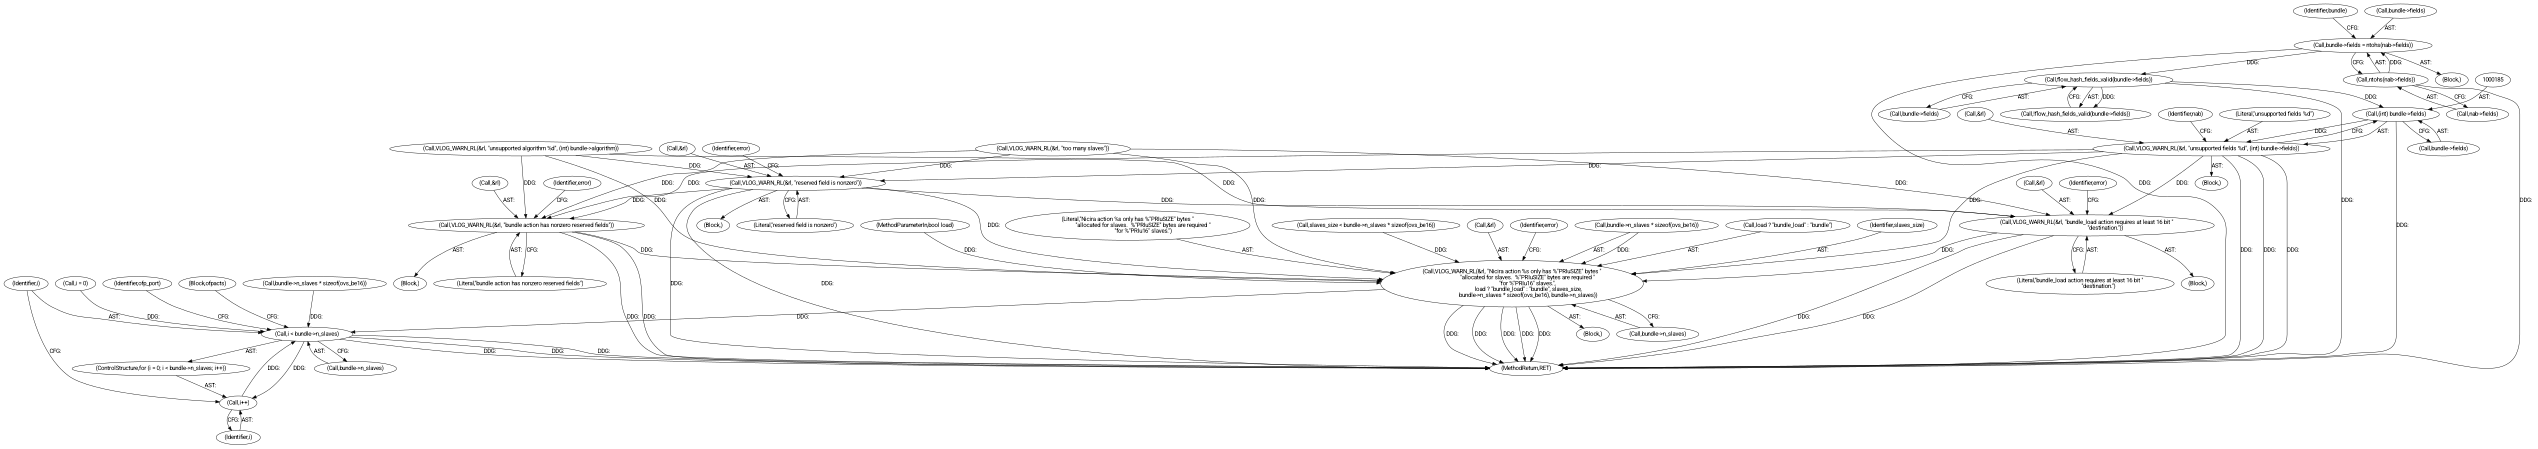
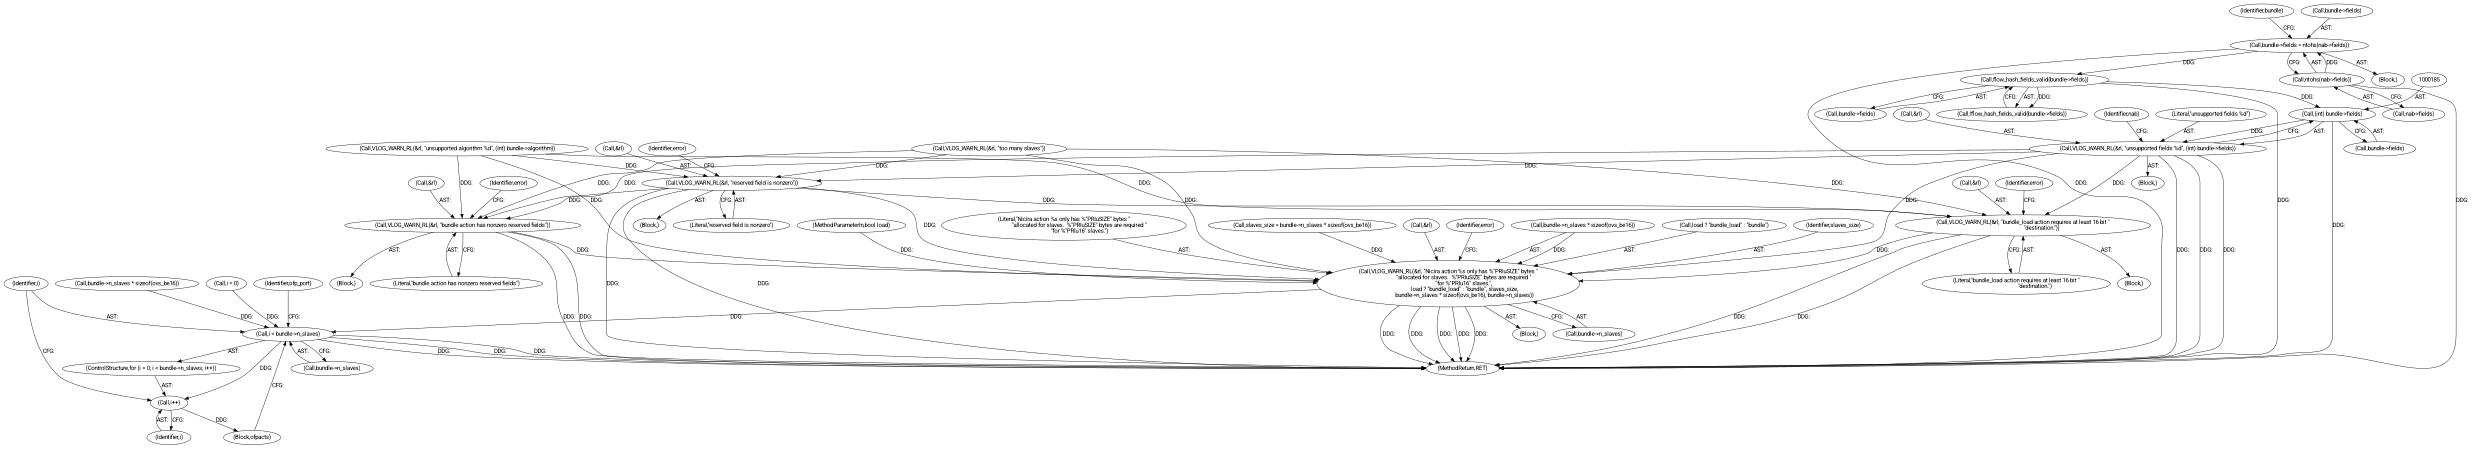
edge "(Call,i++)" -> "(Call,i < bundle->n_slaves)": now "(Call,i++)" -> "(Block,ofpacts)"
